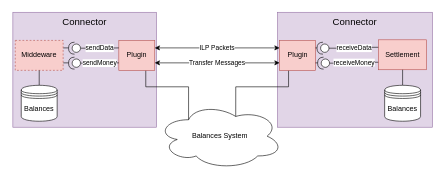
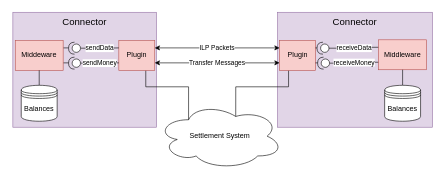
node "Settlement": label "Settlement" -> "Middleware"
node "Middeware": style dashed -> solid
node "Balances System": label "Balances System" -> "Settlement System"
